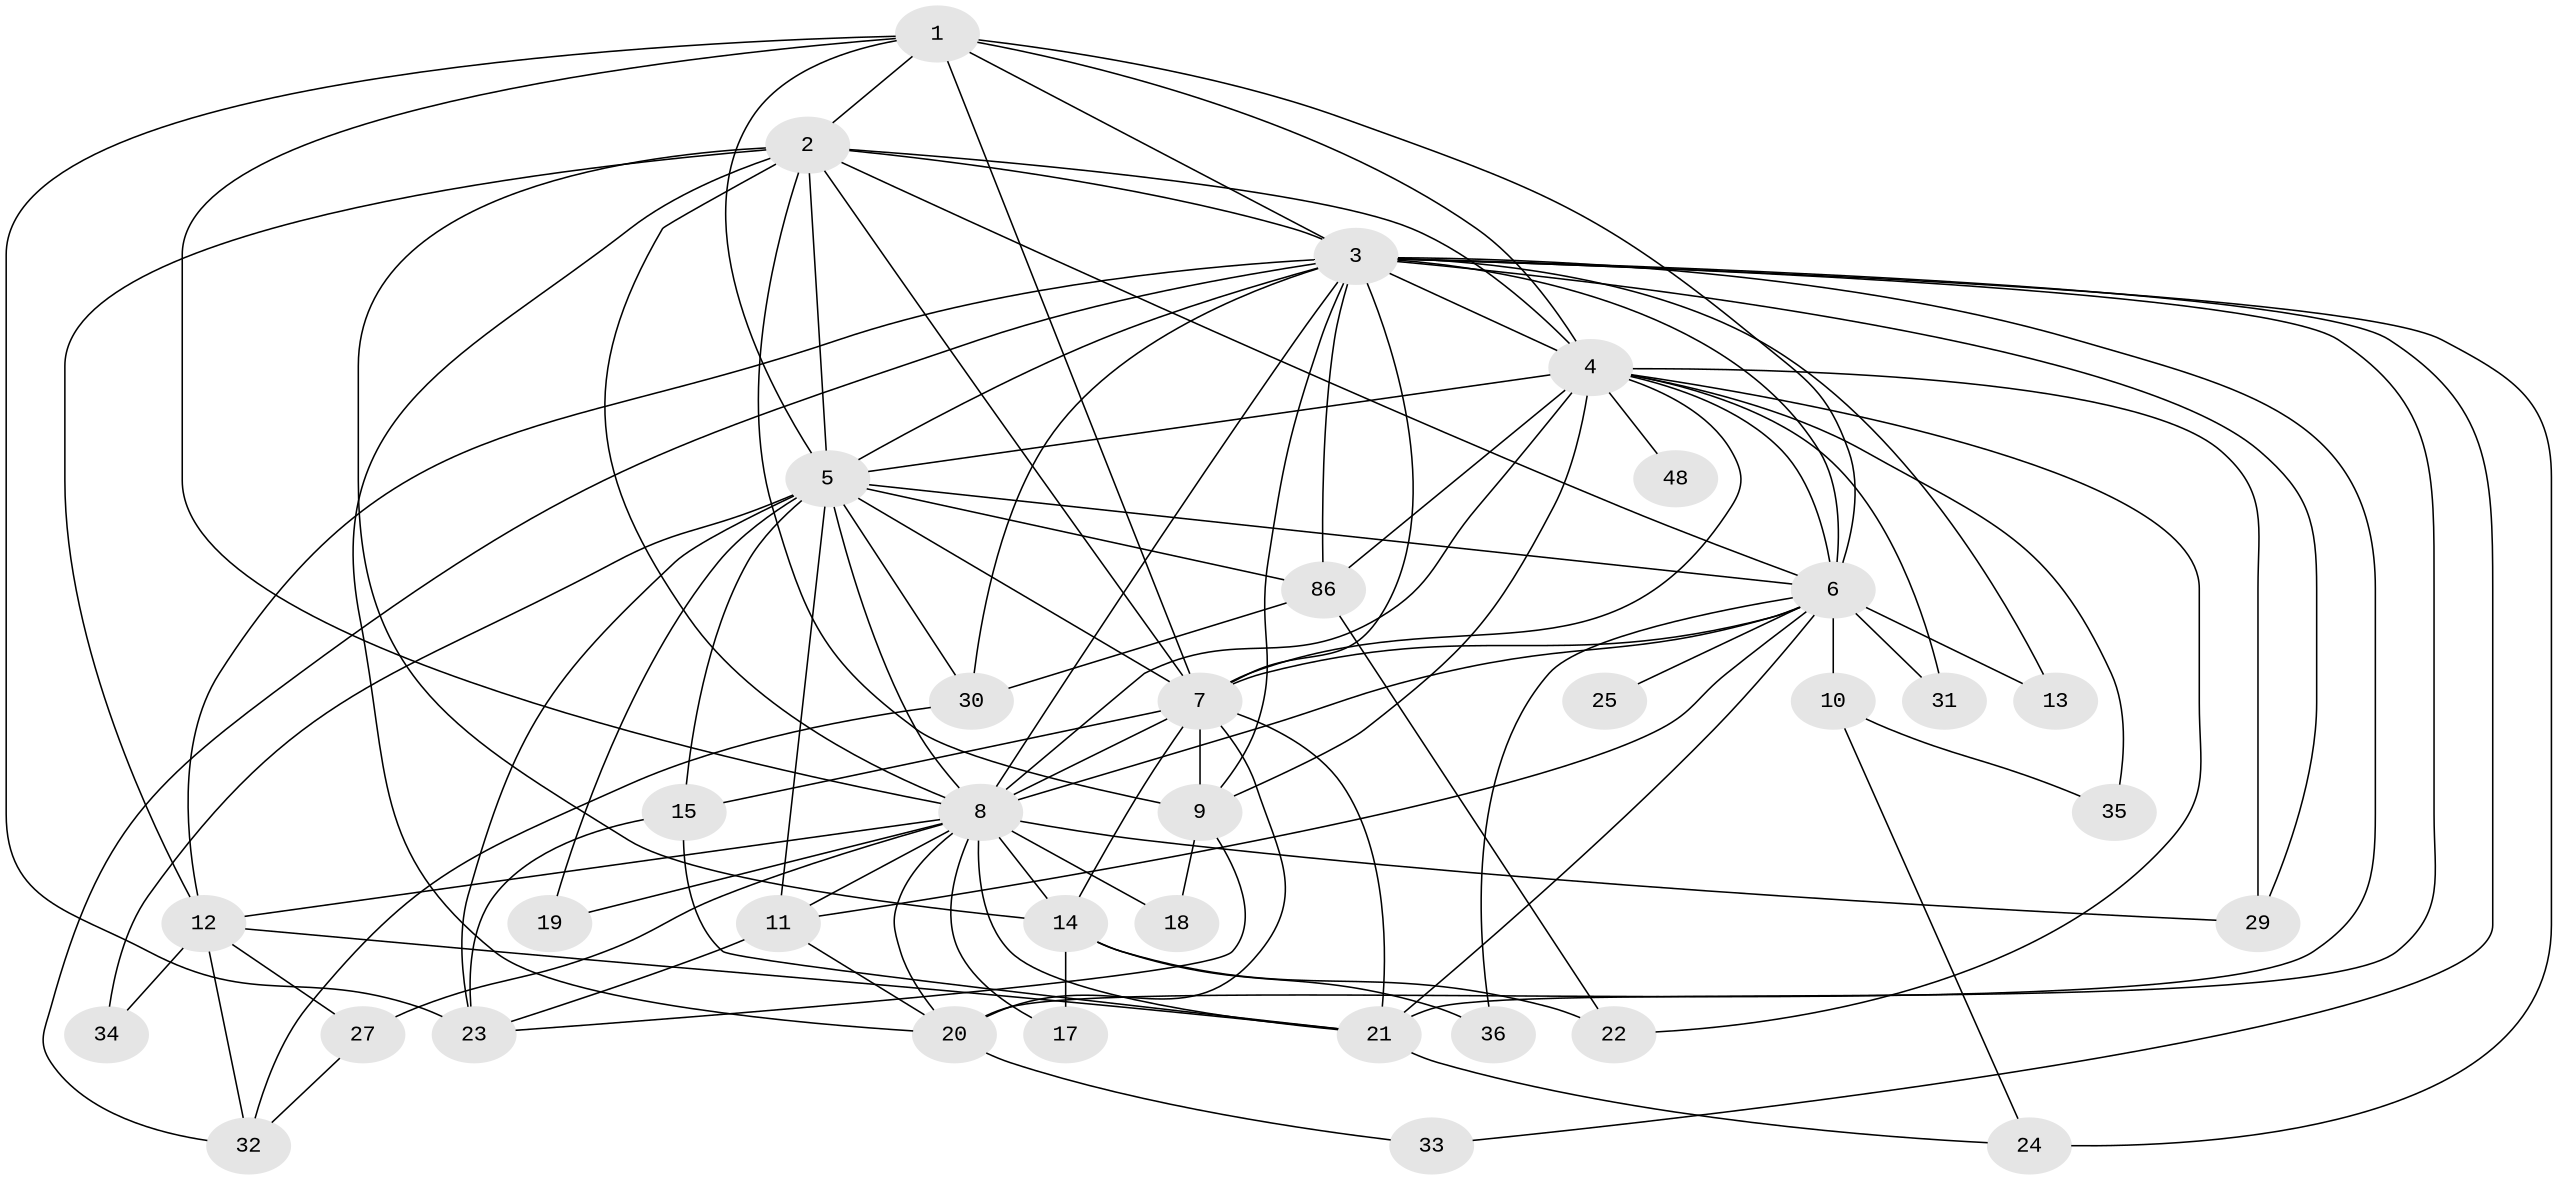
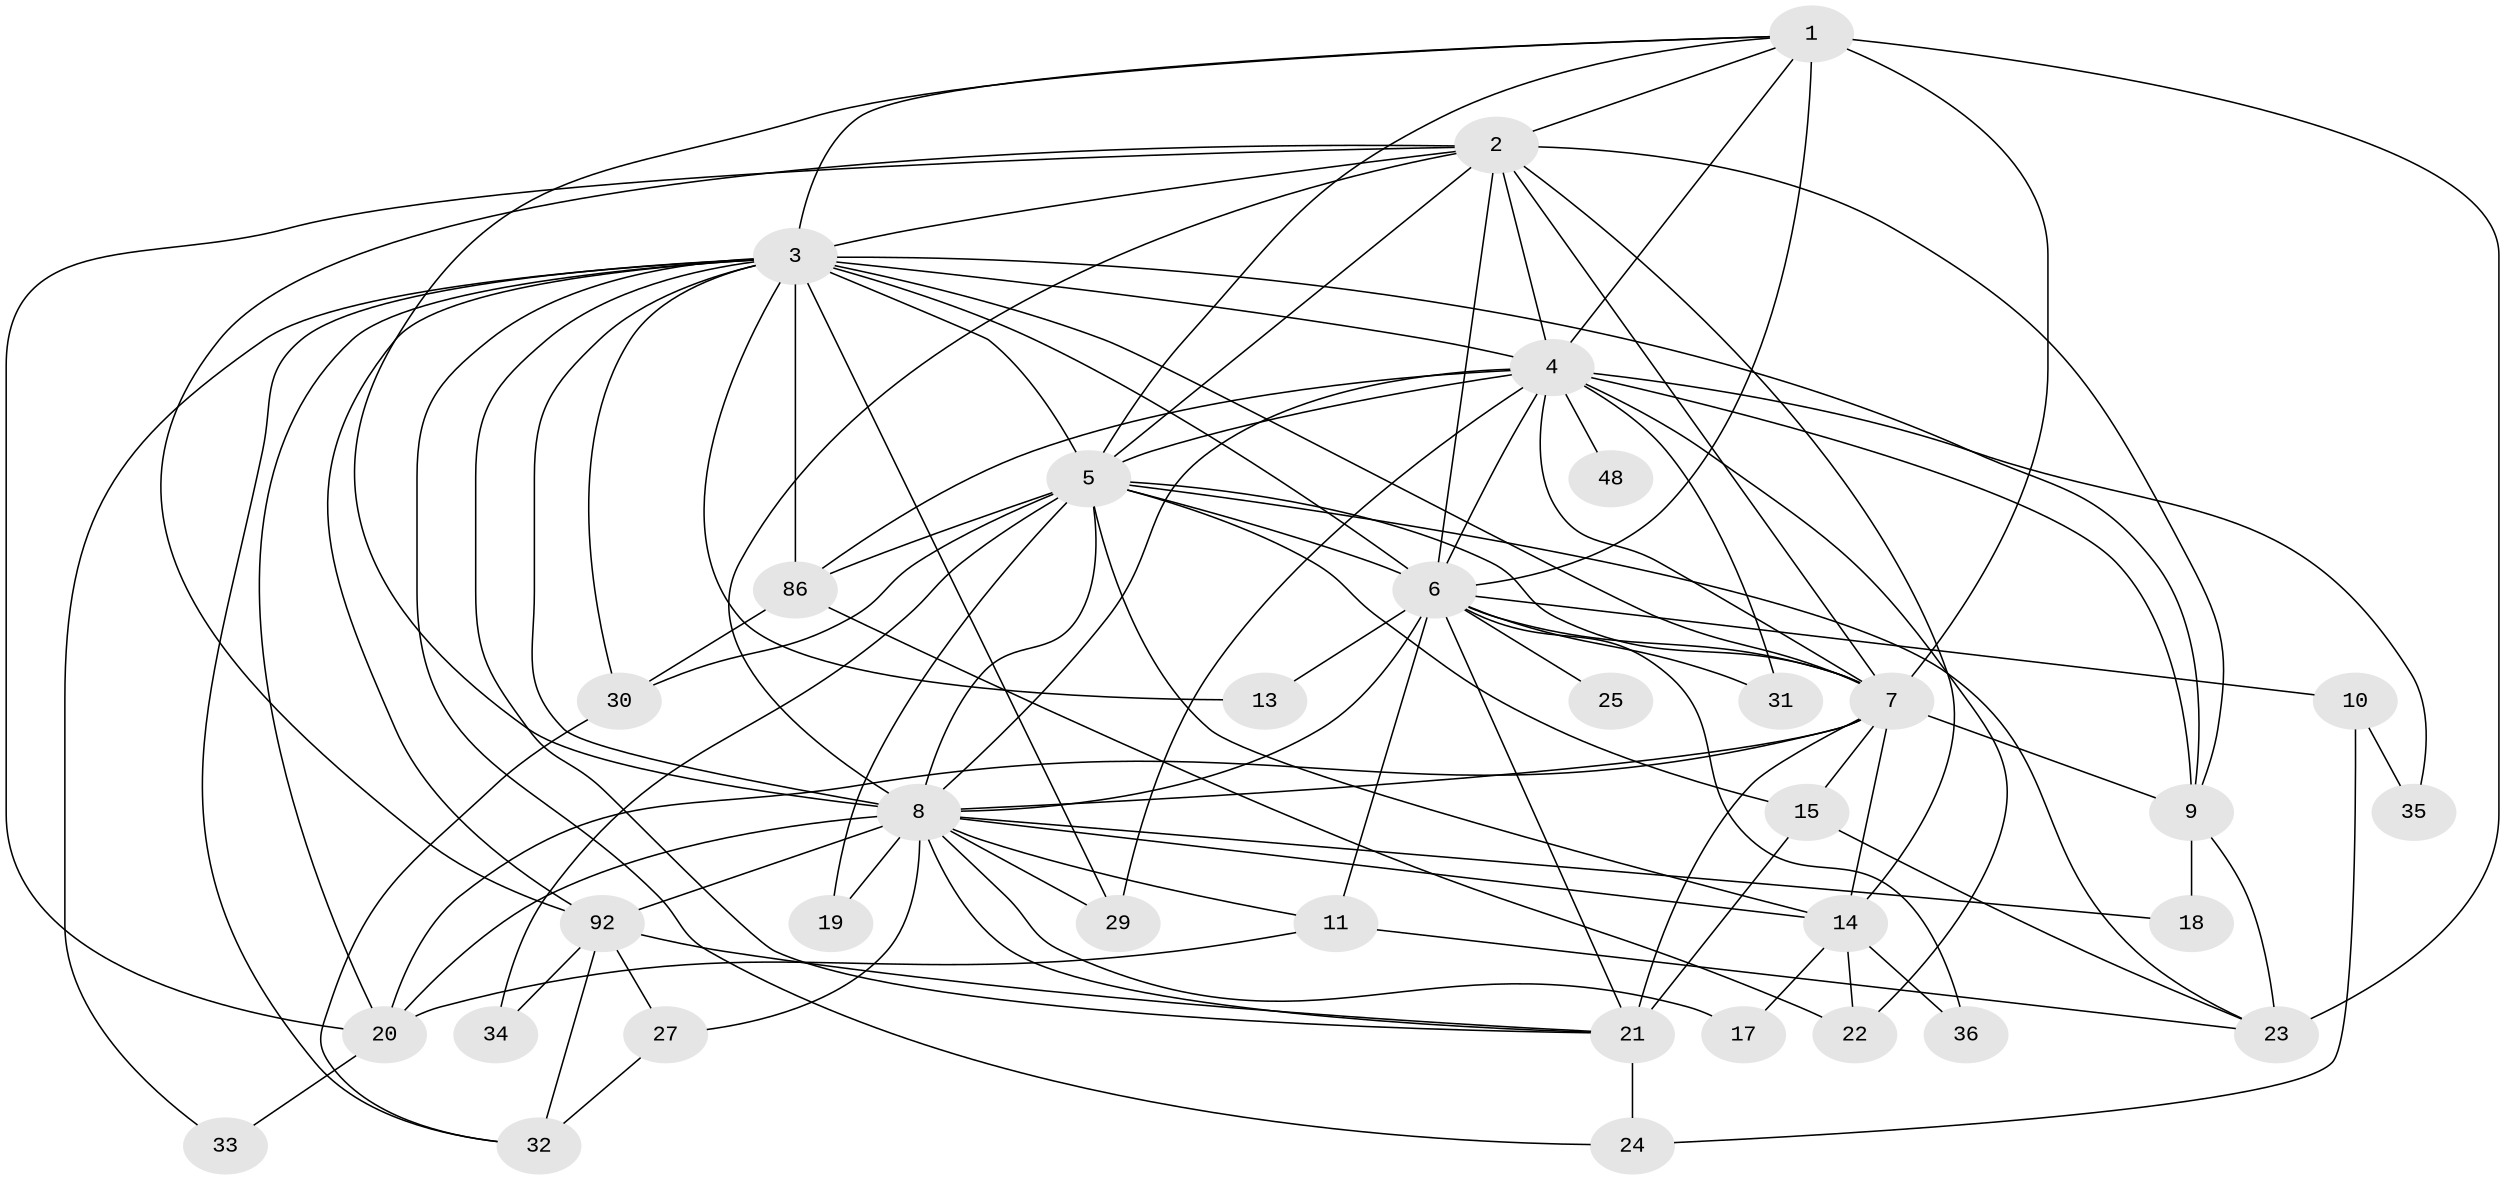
edge "5" -- "11": now "5" -- "14"
node "12": label "12" -> "92"
